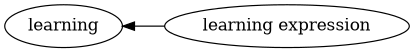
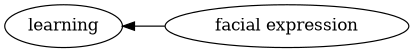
node "learning expression": label "learning expression" -> "facial expression"
